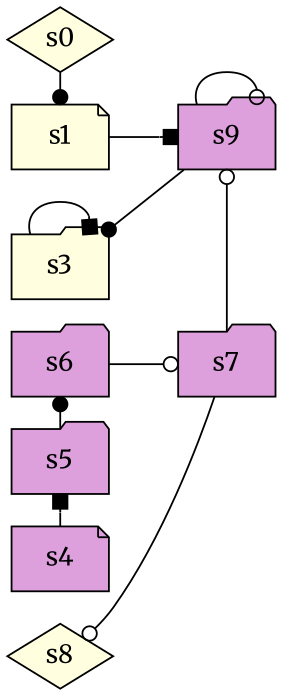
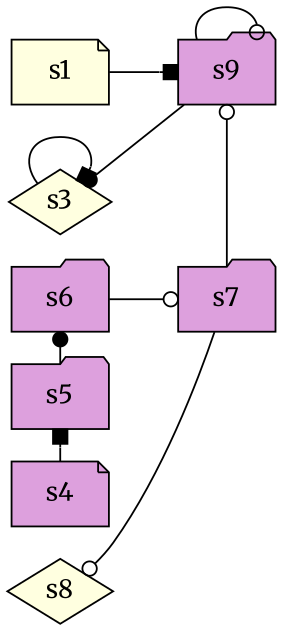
node "s0": removed
node "s3": shape folder -> diamond
